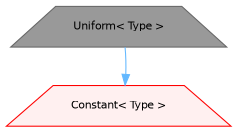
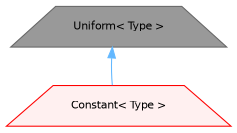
edge "Uniform< Type >" -> "Constant< Type >": reversed
